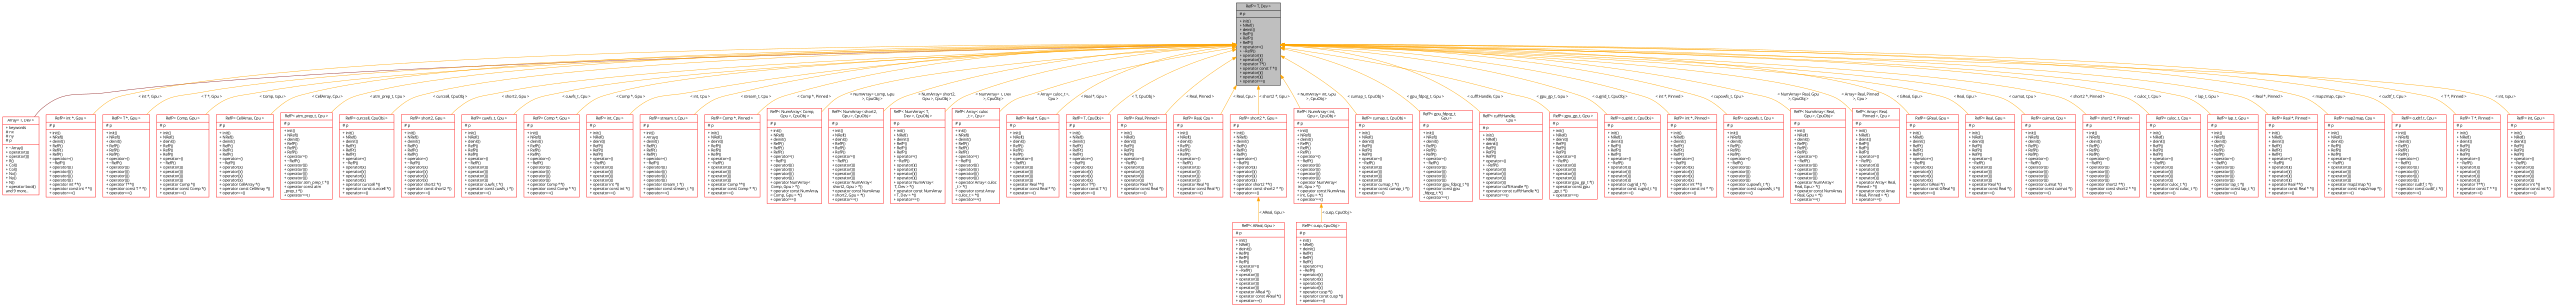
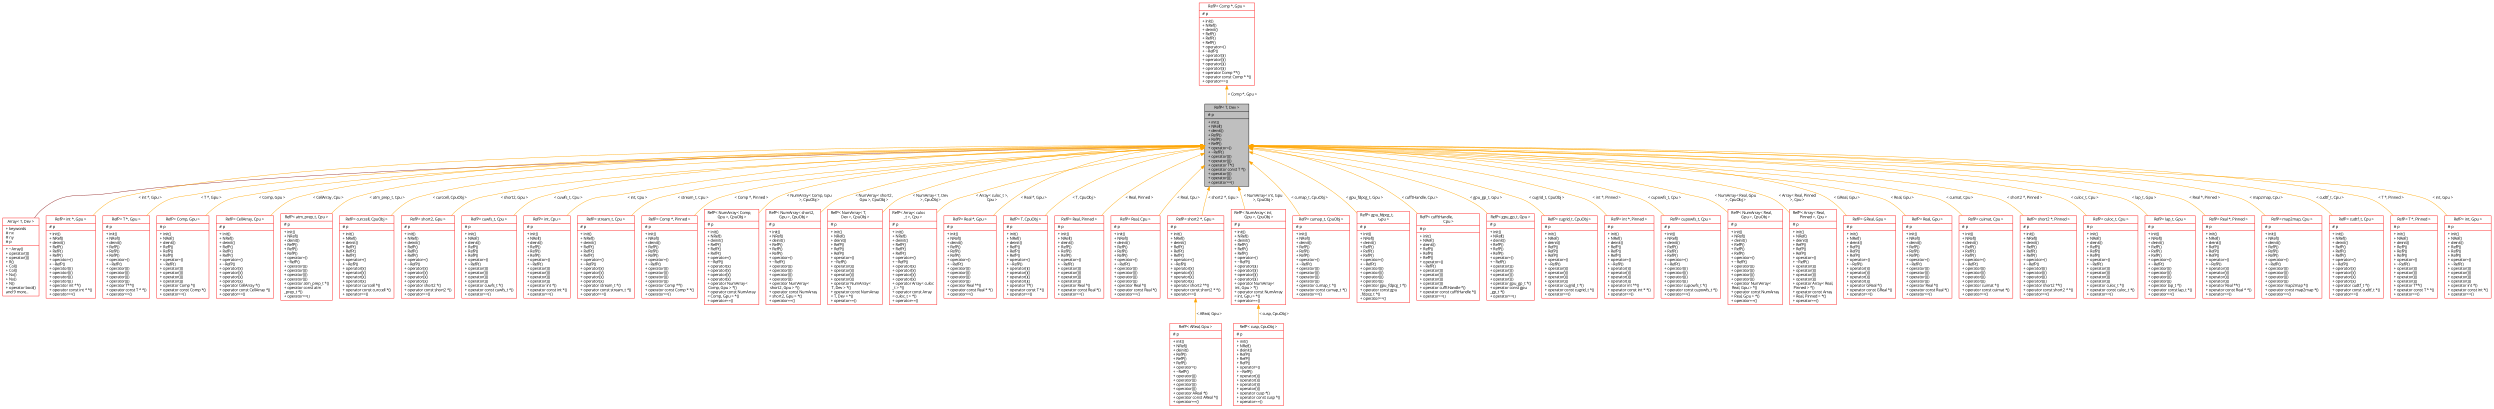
edge "RefP< Comp *, Gpu >" -> "RefP< T, Dev >": reversed
node "RefP< stream_t, Cpu >": text "+ Array()" -> "+ NRef()"
